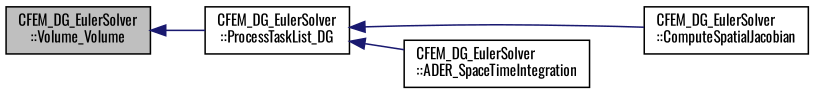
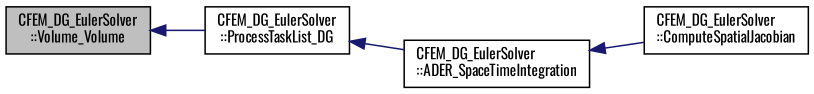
edge "CFEM_DG_EulerSolver ::ComputeSpatialJacobian" -> "CFEM_DG_EulerSolver ::ProcessTaskList_DG": now "CFEM_DG_EulerSolver ::ComputeSpatialJacobian" -> "CFEM_DG_EulerSolver ::ADER_SpaceTimeIntegration"
